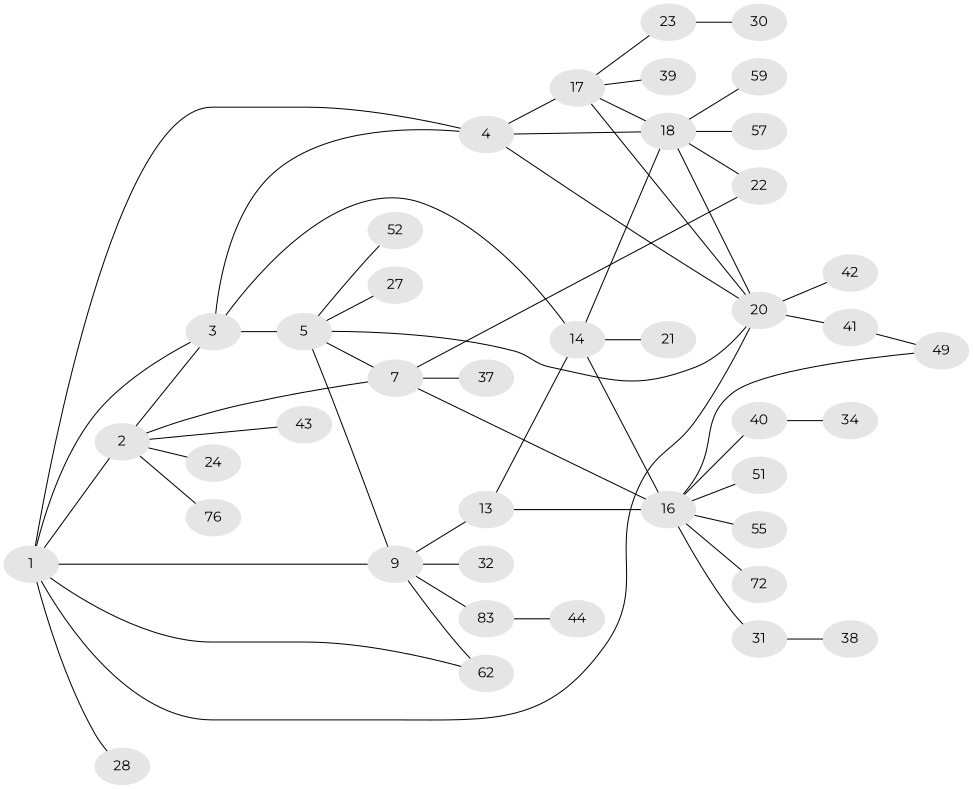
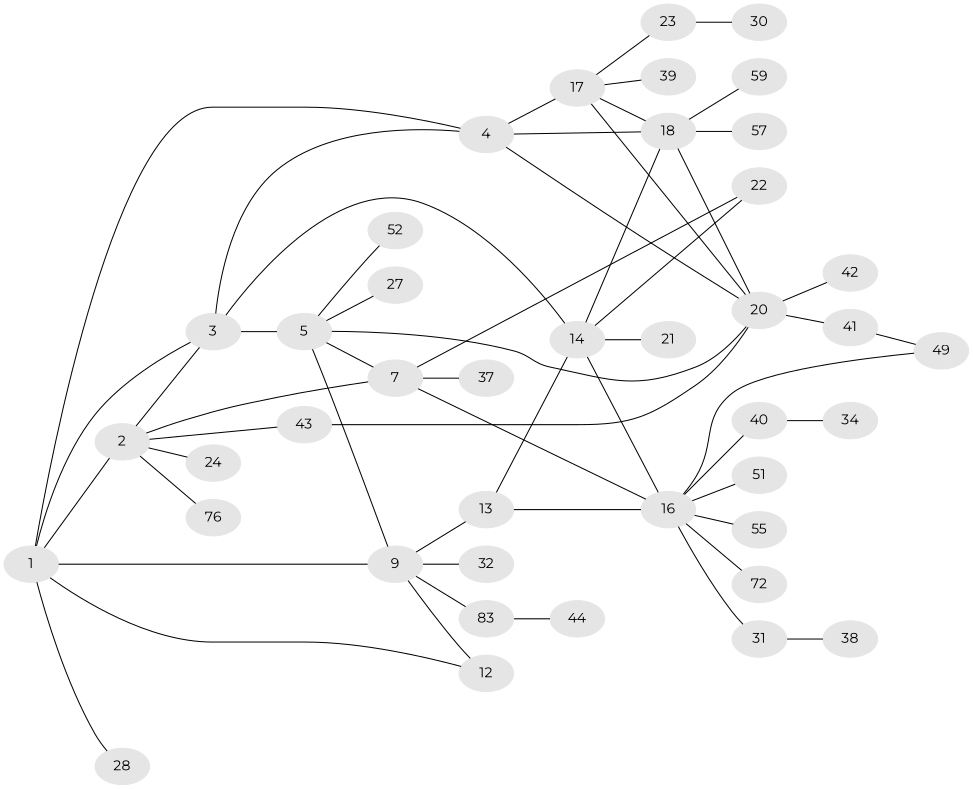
edge "18" -- "22": now "14" -- "22"
node "62": label "62" -> "12"
edge "20" -- "1": now "20" -- "43"
